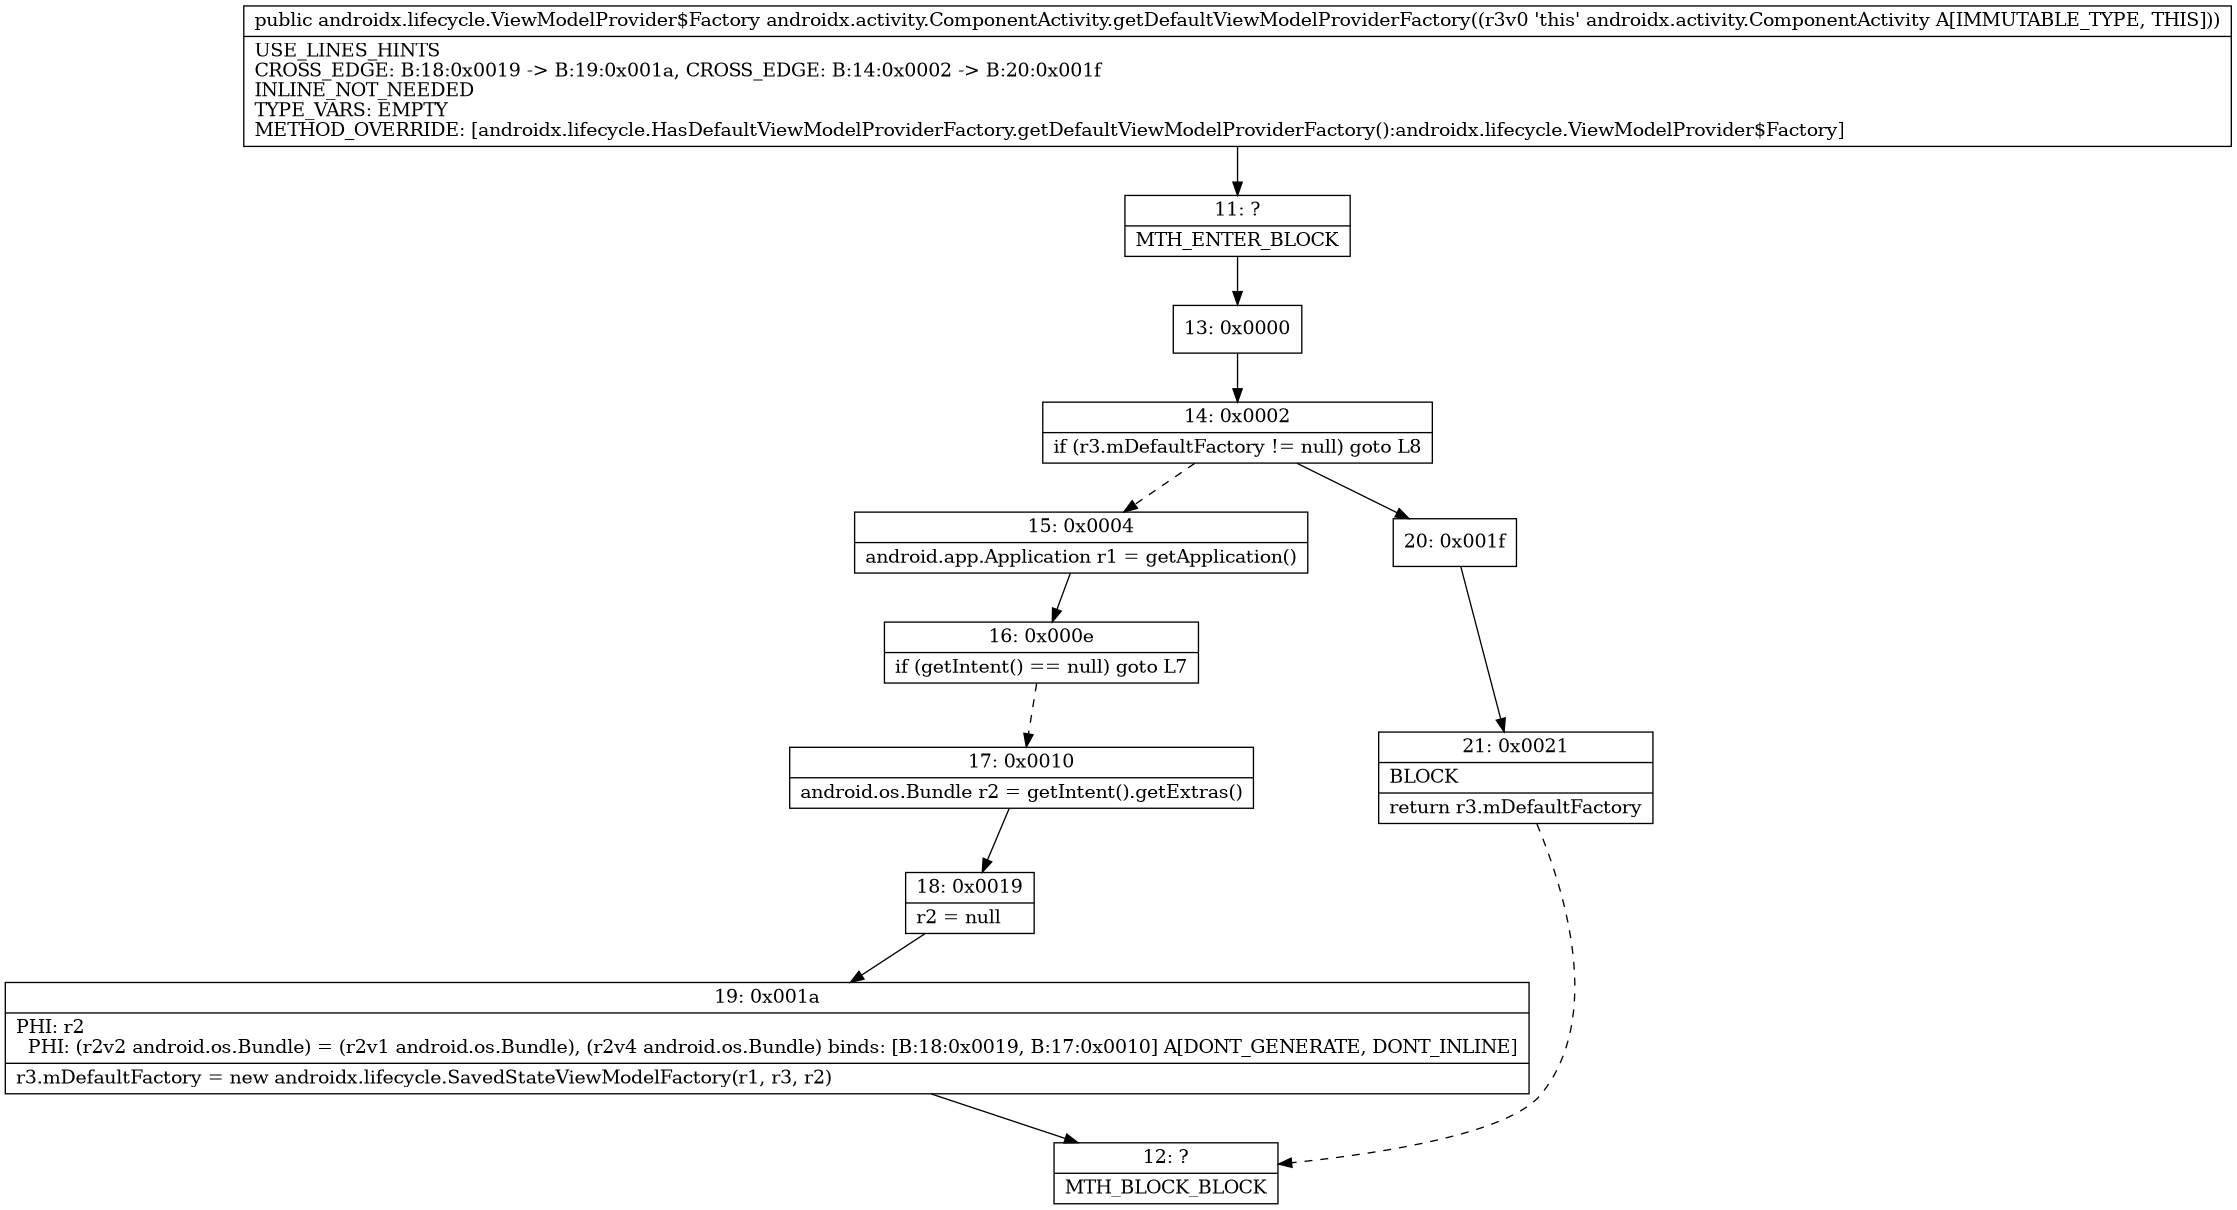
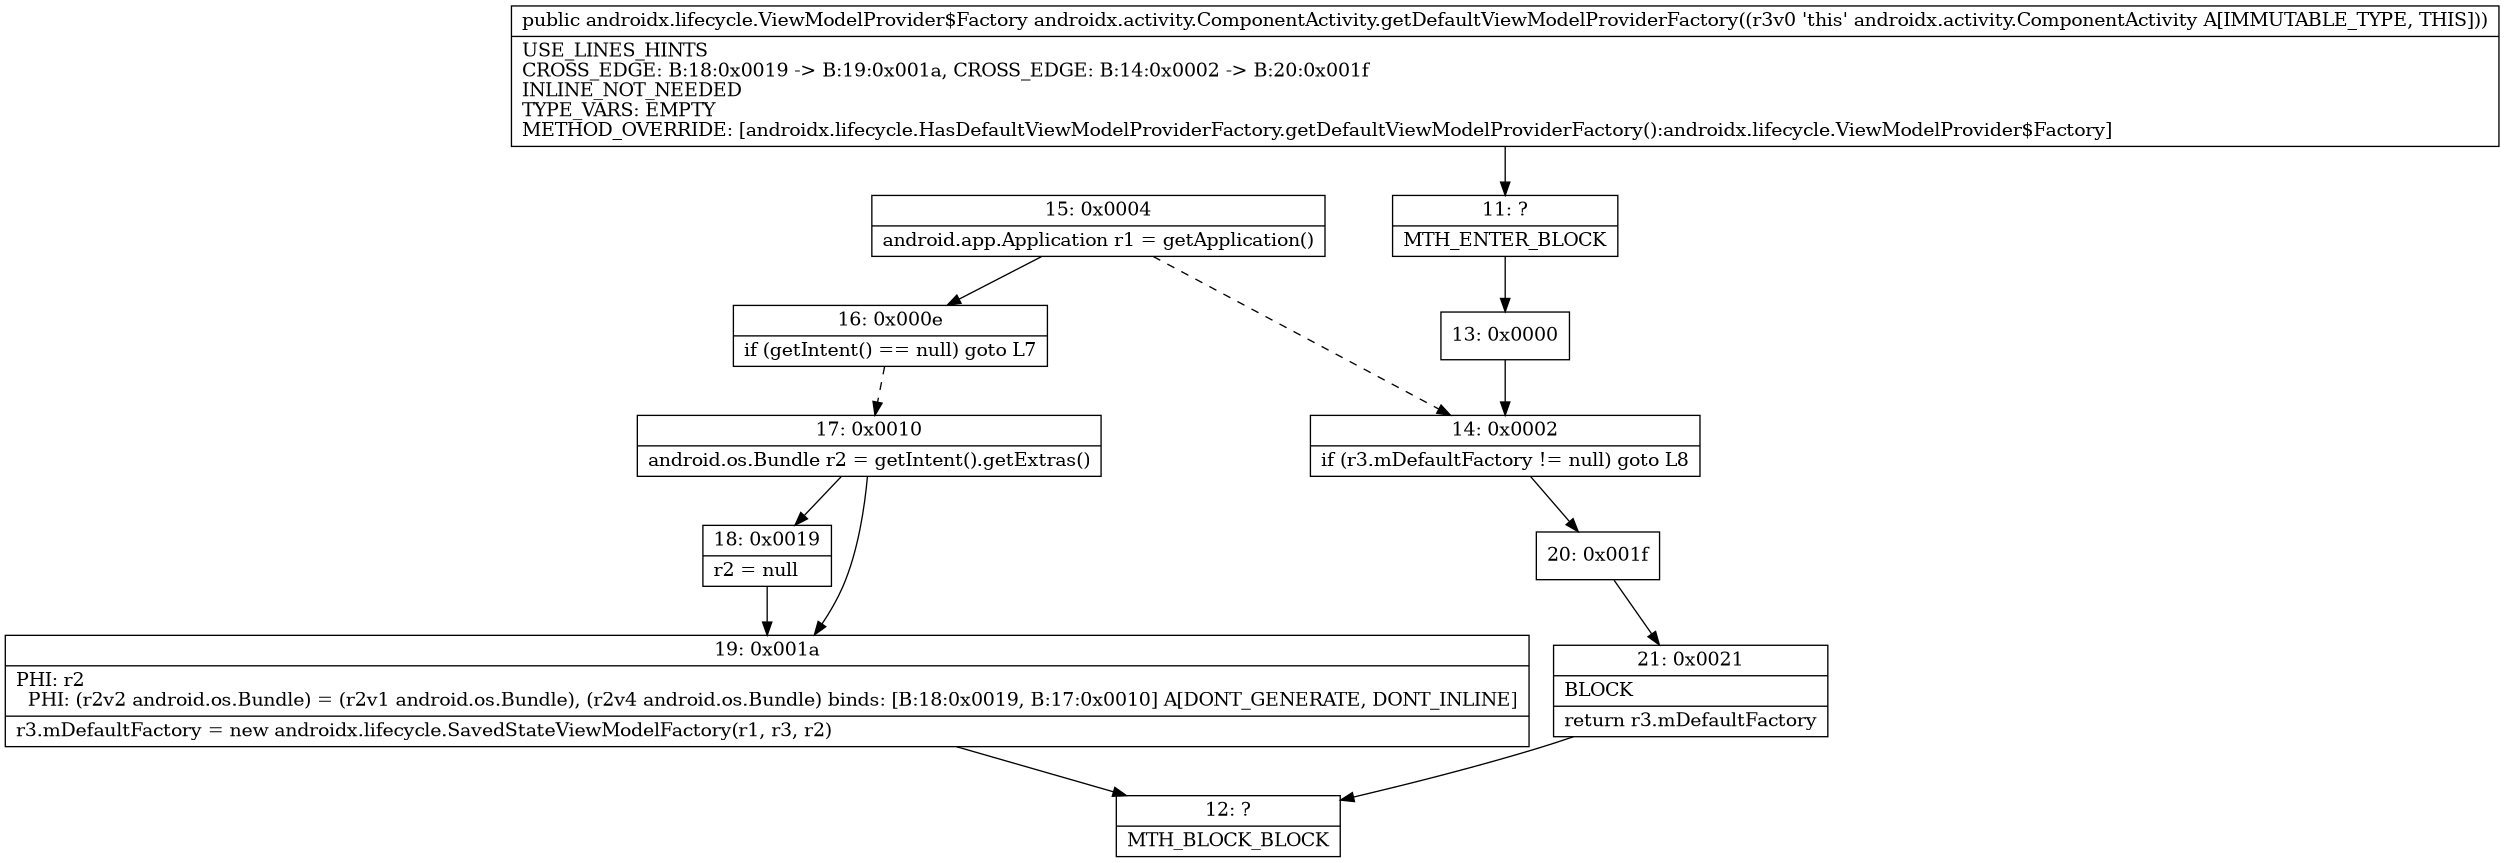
edge "14: 0x0002" -> "15: 0x0004": reversed
edge "17: 0x0010" -> "19: 0x001a": added
edge "21: 0x0021" -> "12: ?": style dashed -> solid
